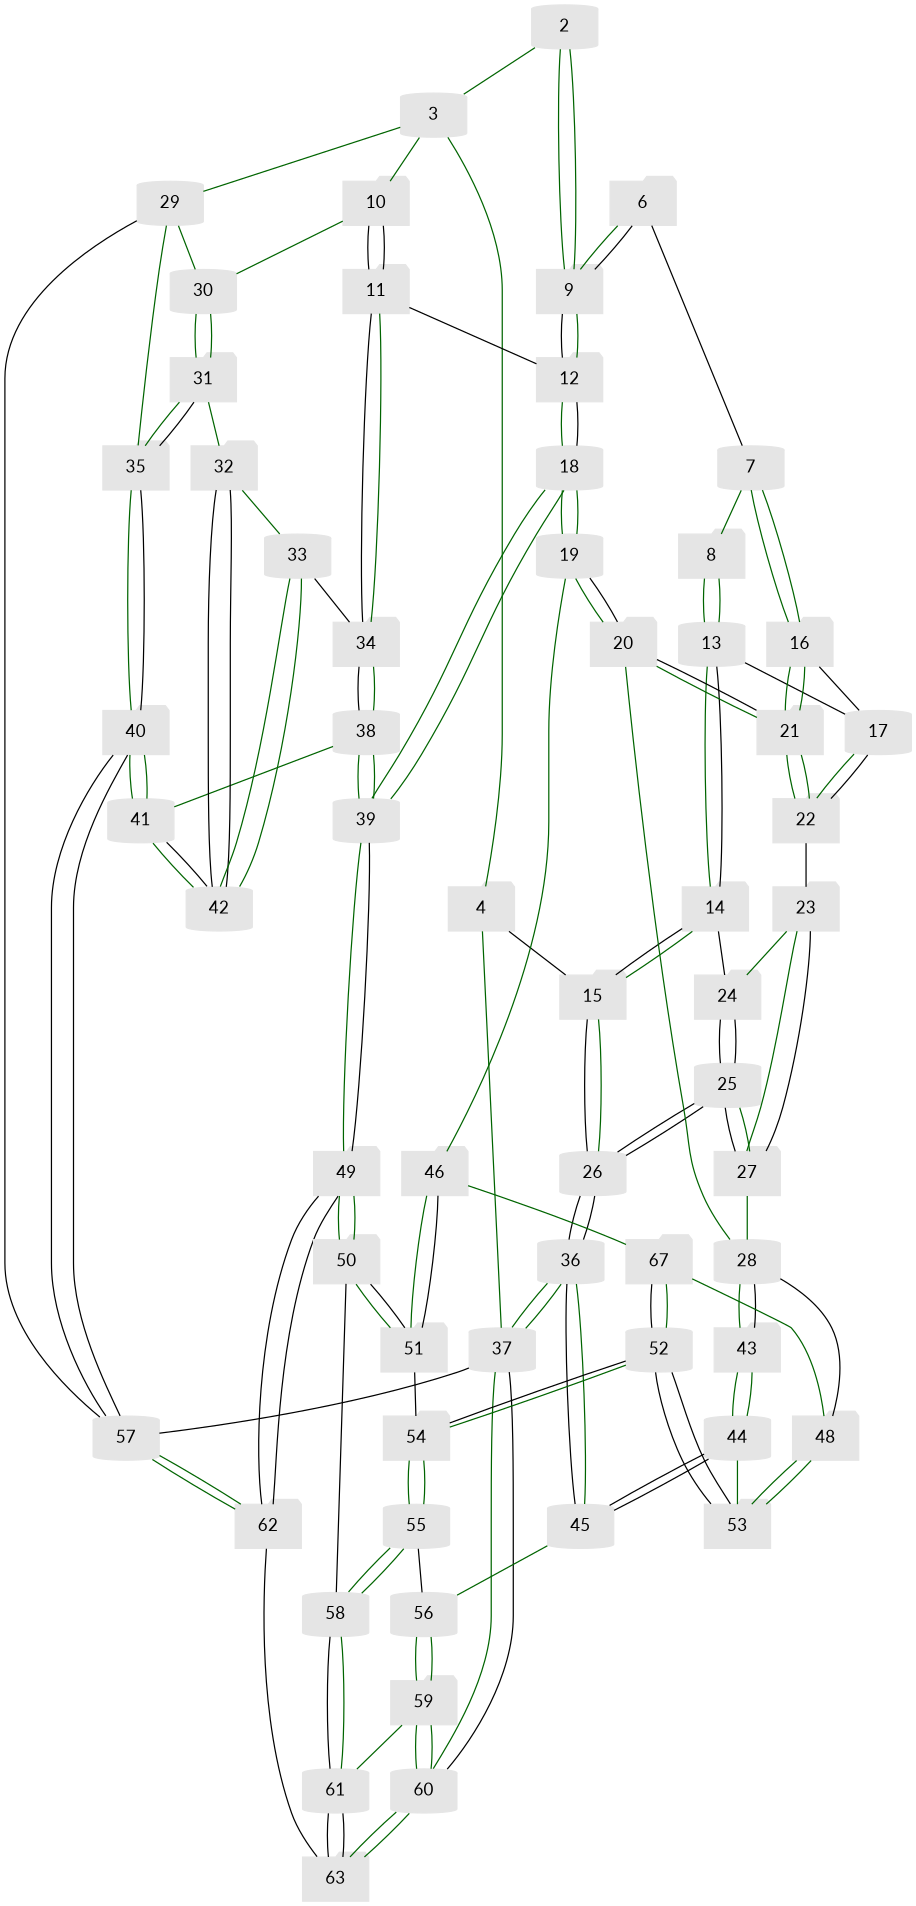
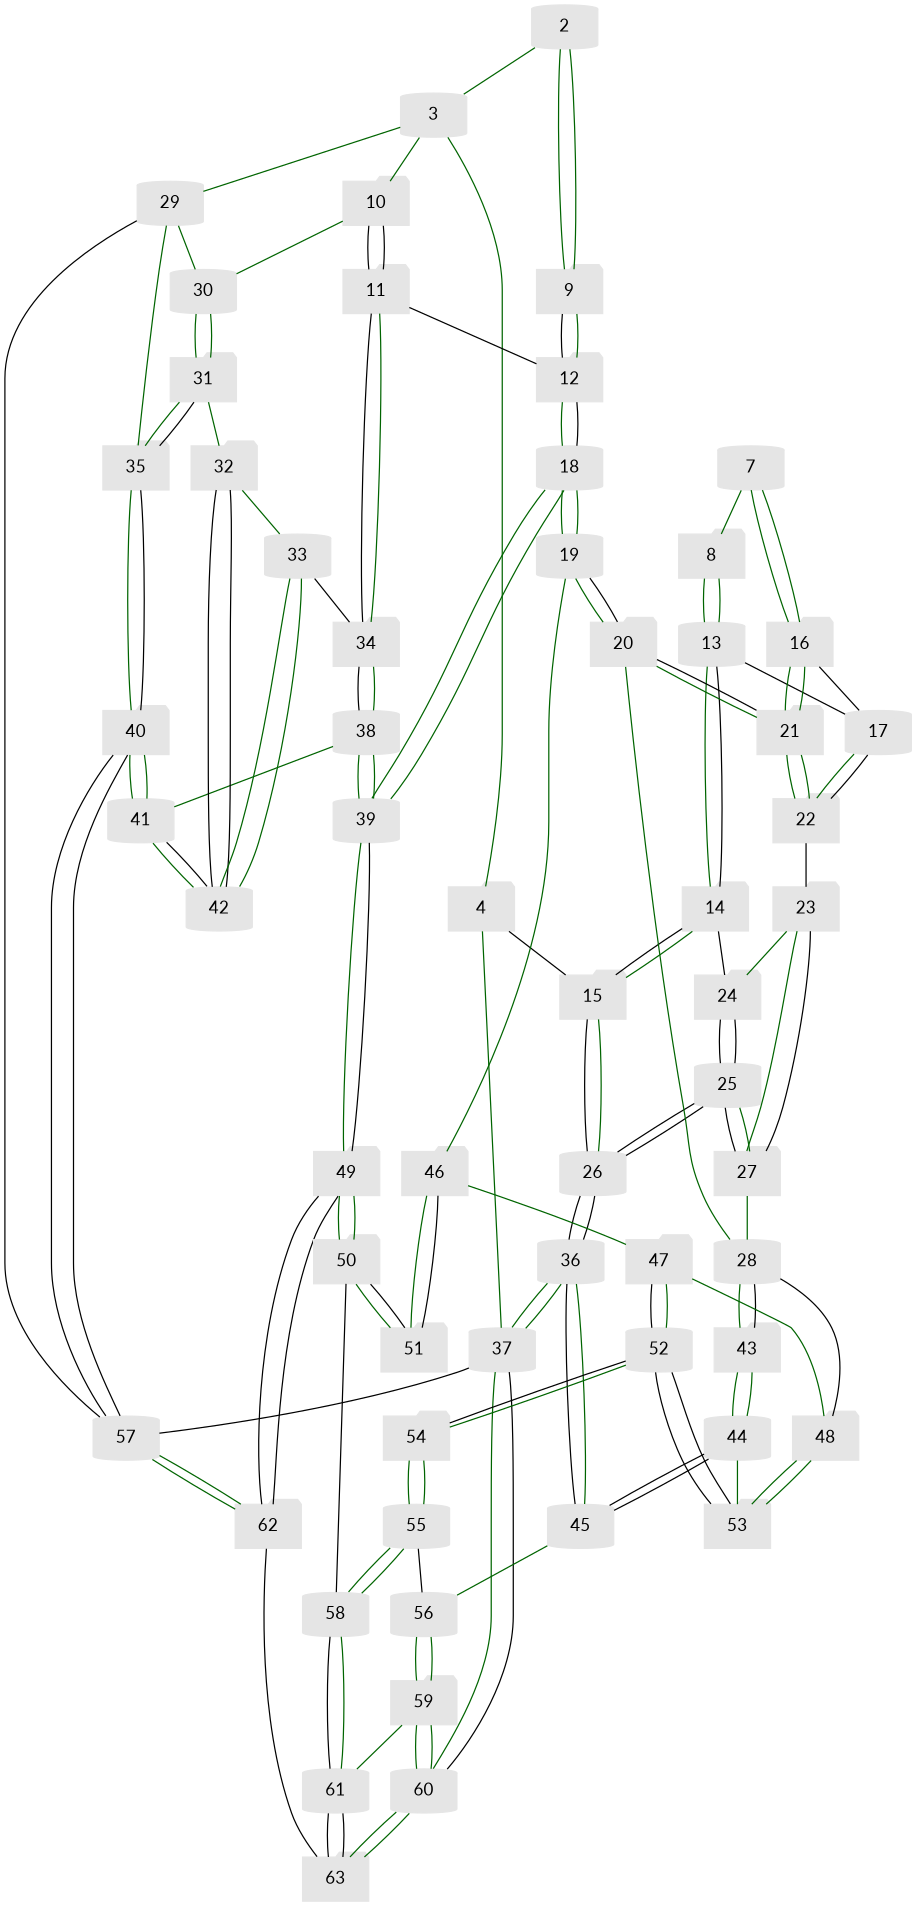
node "6": removed
node "67": label "67" -> "47"
edge "51" -- "54": removed
